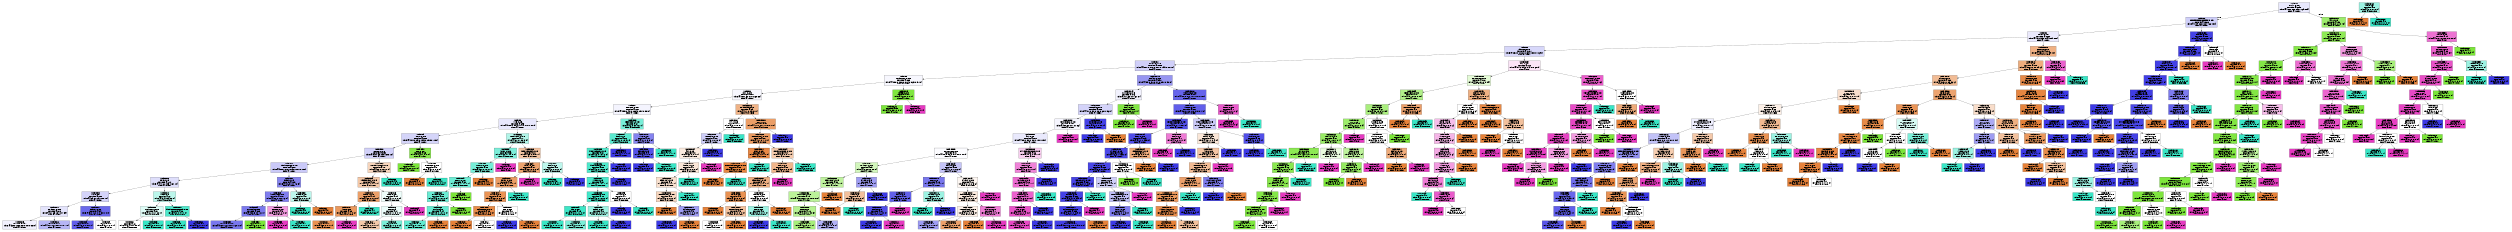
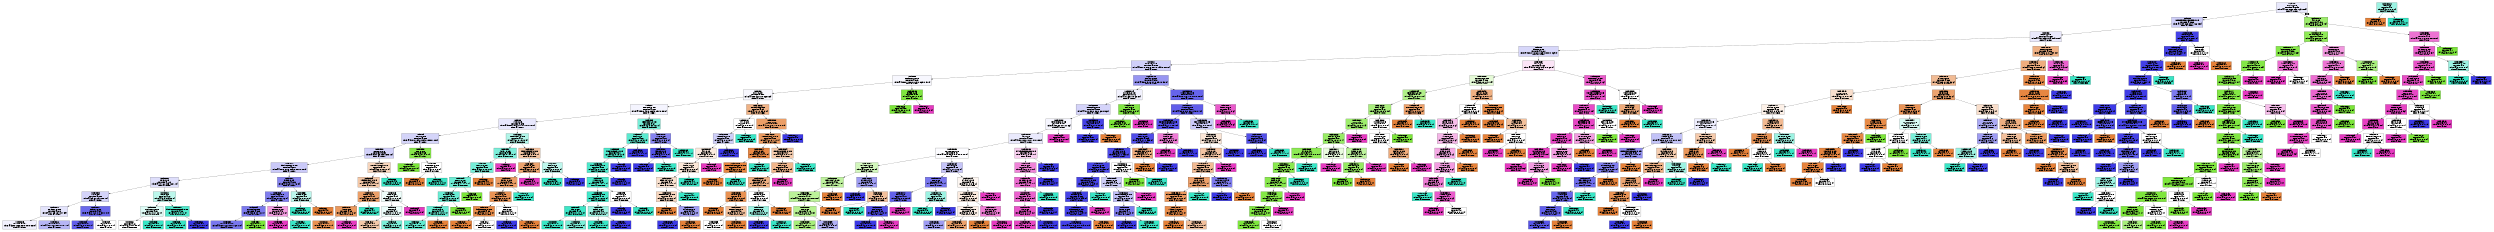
node "node #198": text "class = cardamom" -> "class = korean"
edge "node #455" -> "node #454": reversed
node "node #132": text "samples = 9" -> "orange = 9"
node "node #244": removed
